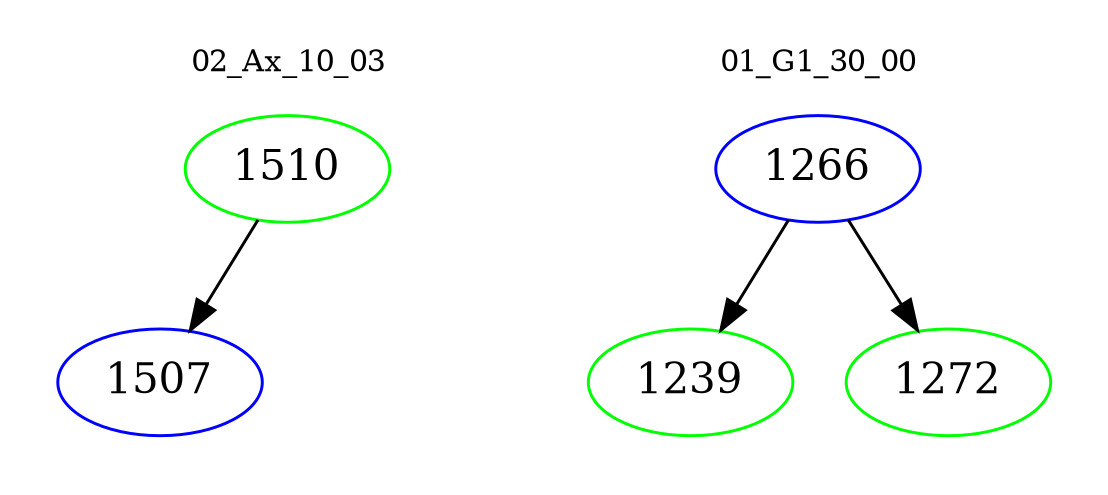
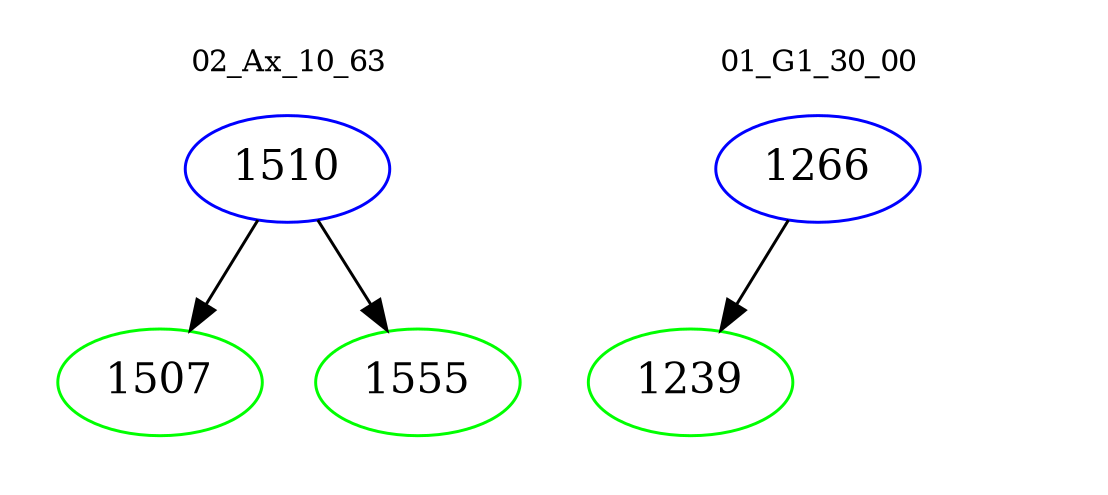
cluster "02_Ax_10_03": label "02_Ax_10_03" -> "02_Ax_10_63"
node "1510": color green -> blue
node "1507": color blue -> green
node "1555": added
node "1272": removed
